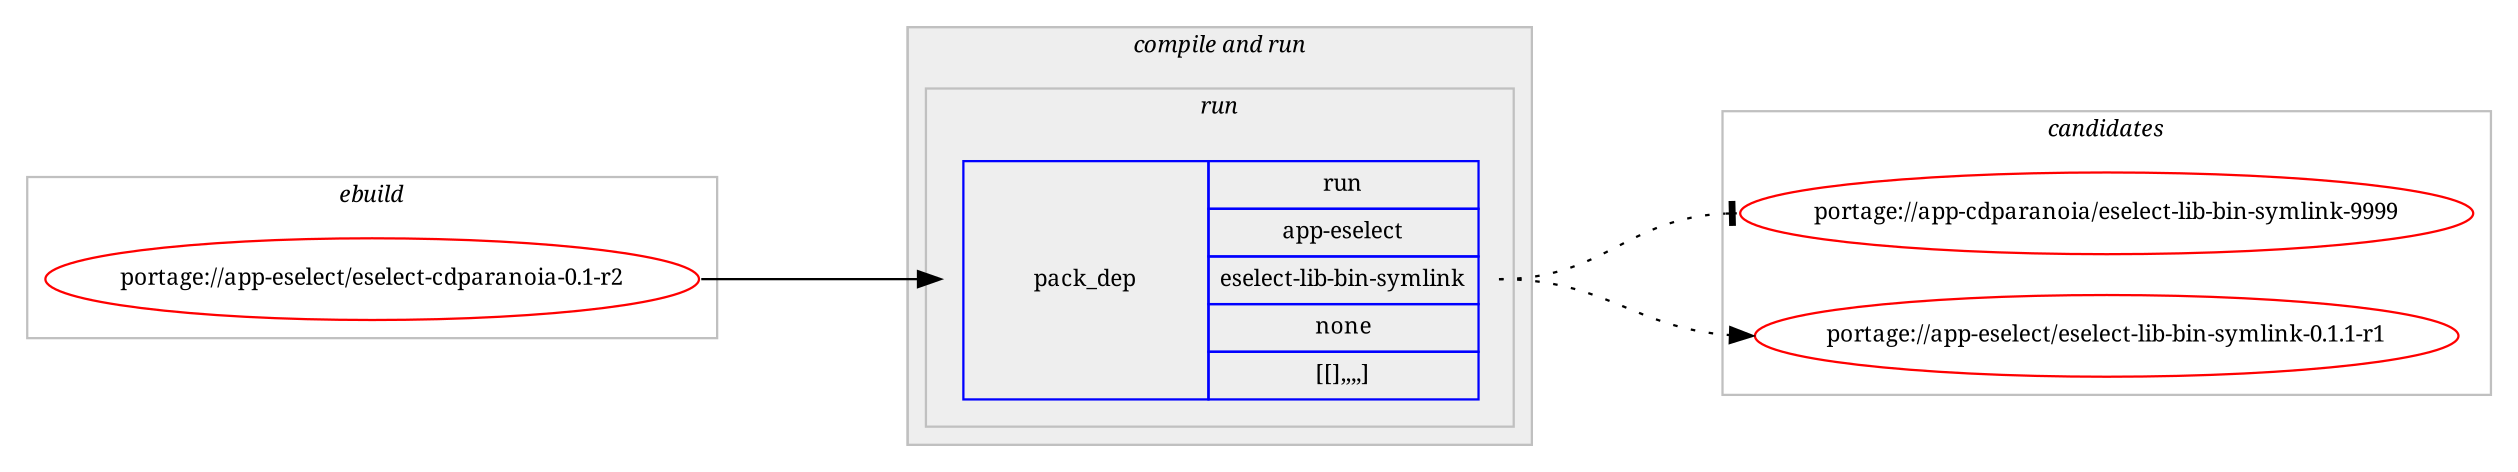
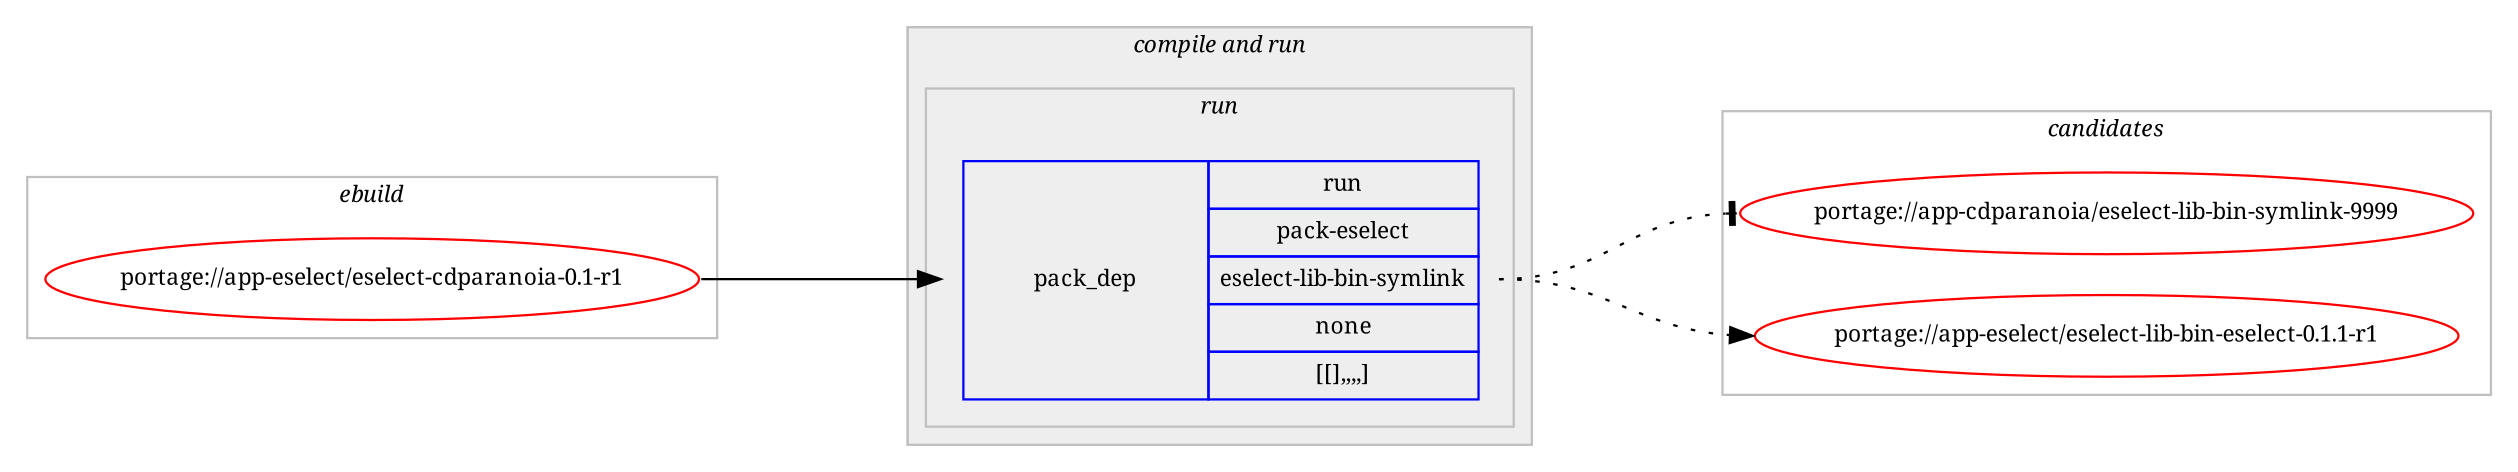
node "pack_dep": text "app-eselect" -> "pack-eselect"
node "portage://app-eselect/eselect-cdparanoia-0.1-r2": label "portage://app-eselect/eselect-cdparanoia-0.1-r2" -> "portage://app-eselect/eselect-cdparanoia-0.1-r1"
node "portage://app-eselect/eselect-lib-bin-symlink-0.1.1-r1": label "portage://app-eselect/eselect-lib-bin-symlink-0.1.1-r1" -> "portage://app-eselect/eselect-lib-bin-eselect-0.1.1-r1"
